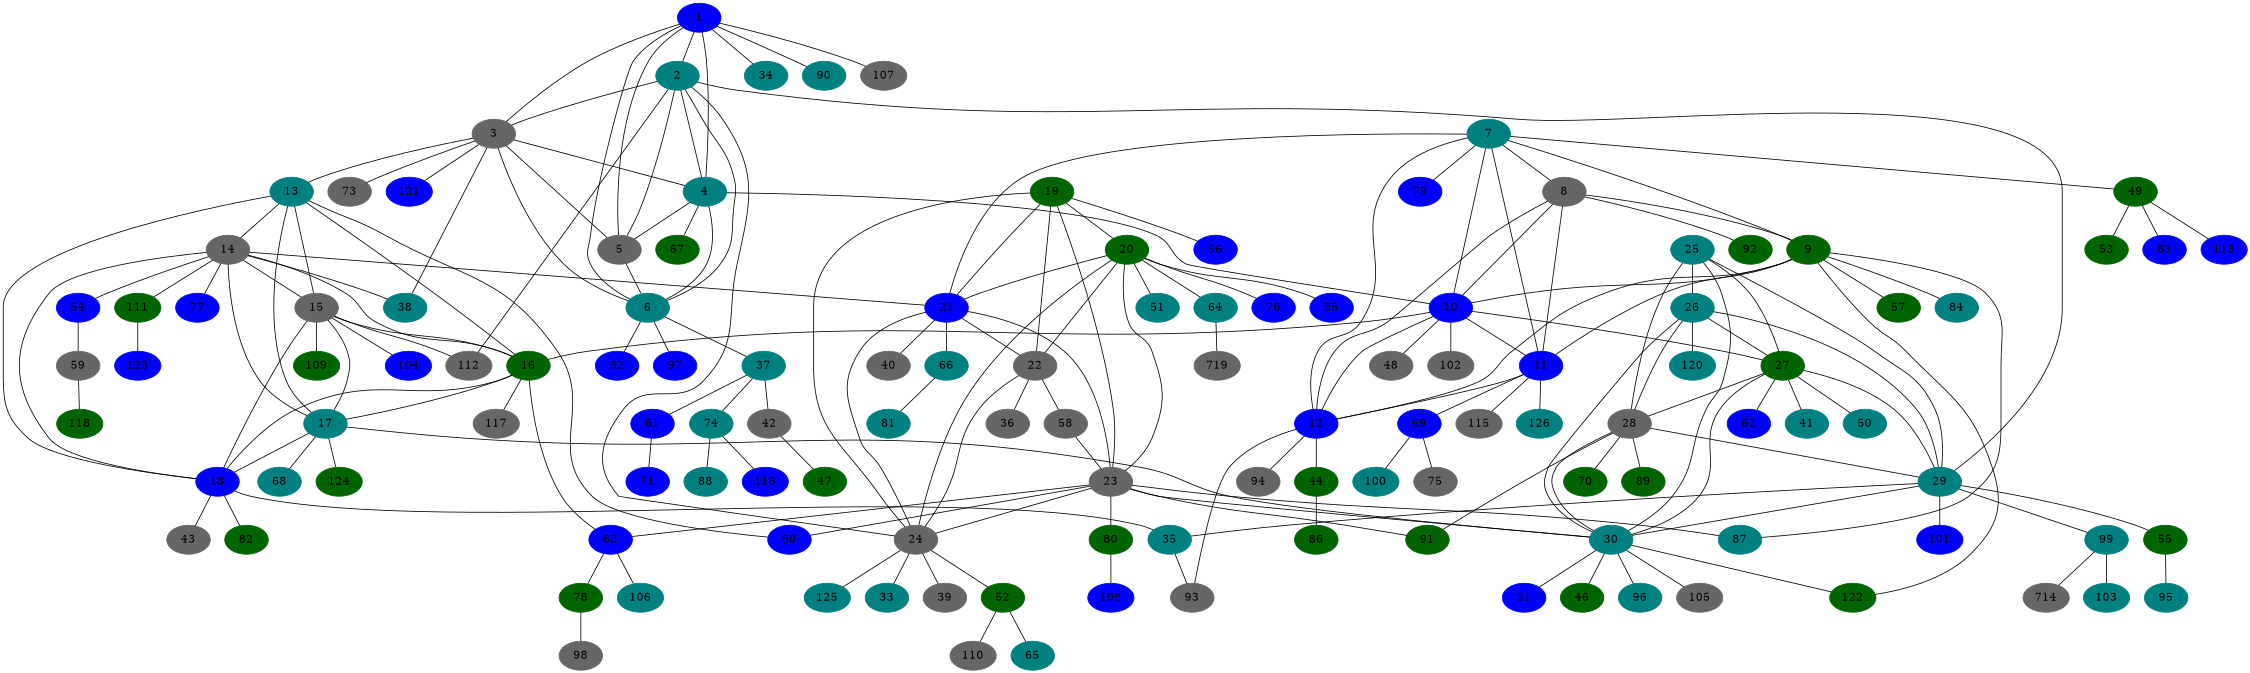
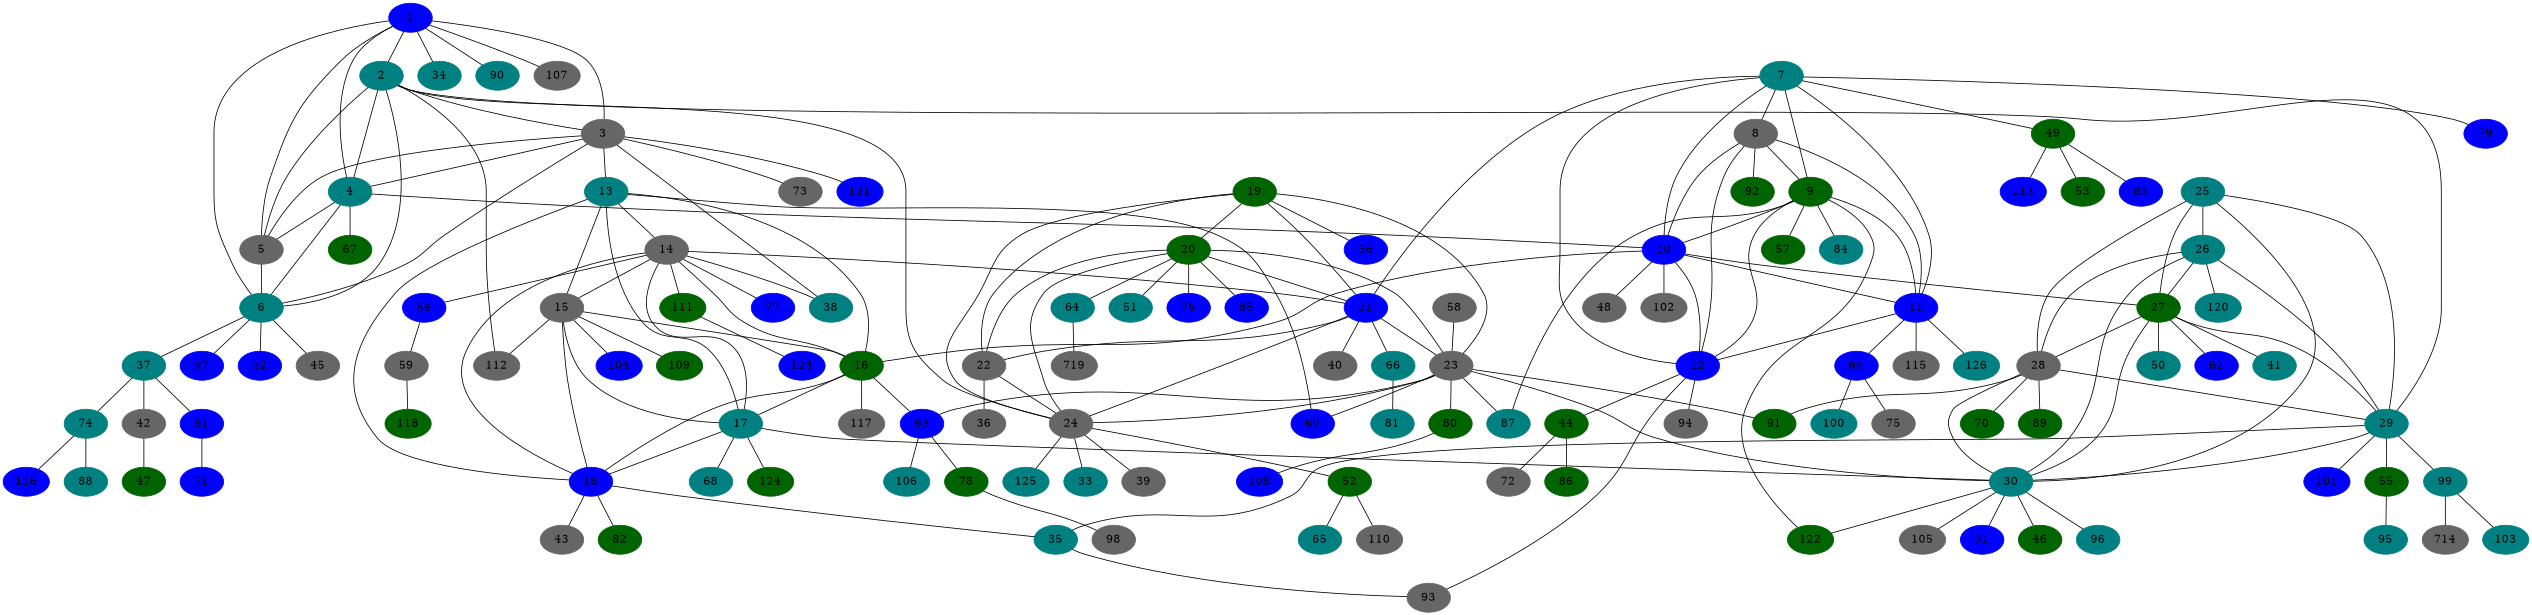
node "45": added
edge "22" -- "58": removed
node "72": added
